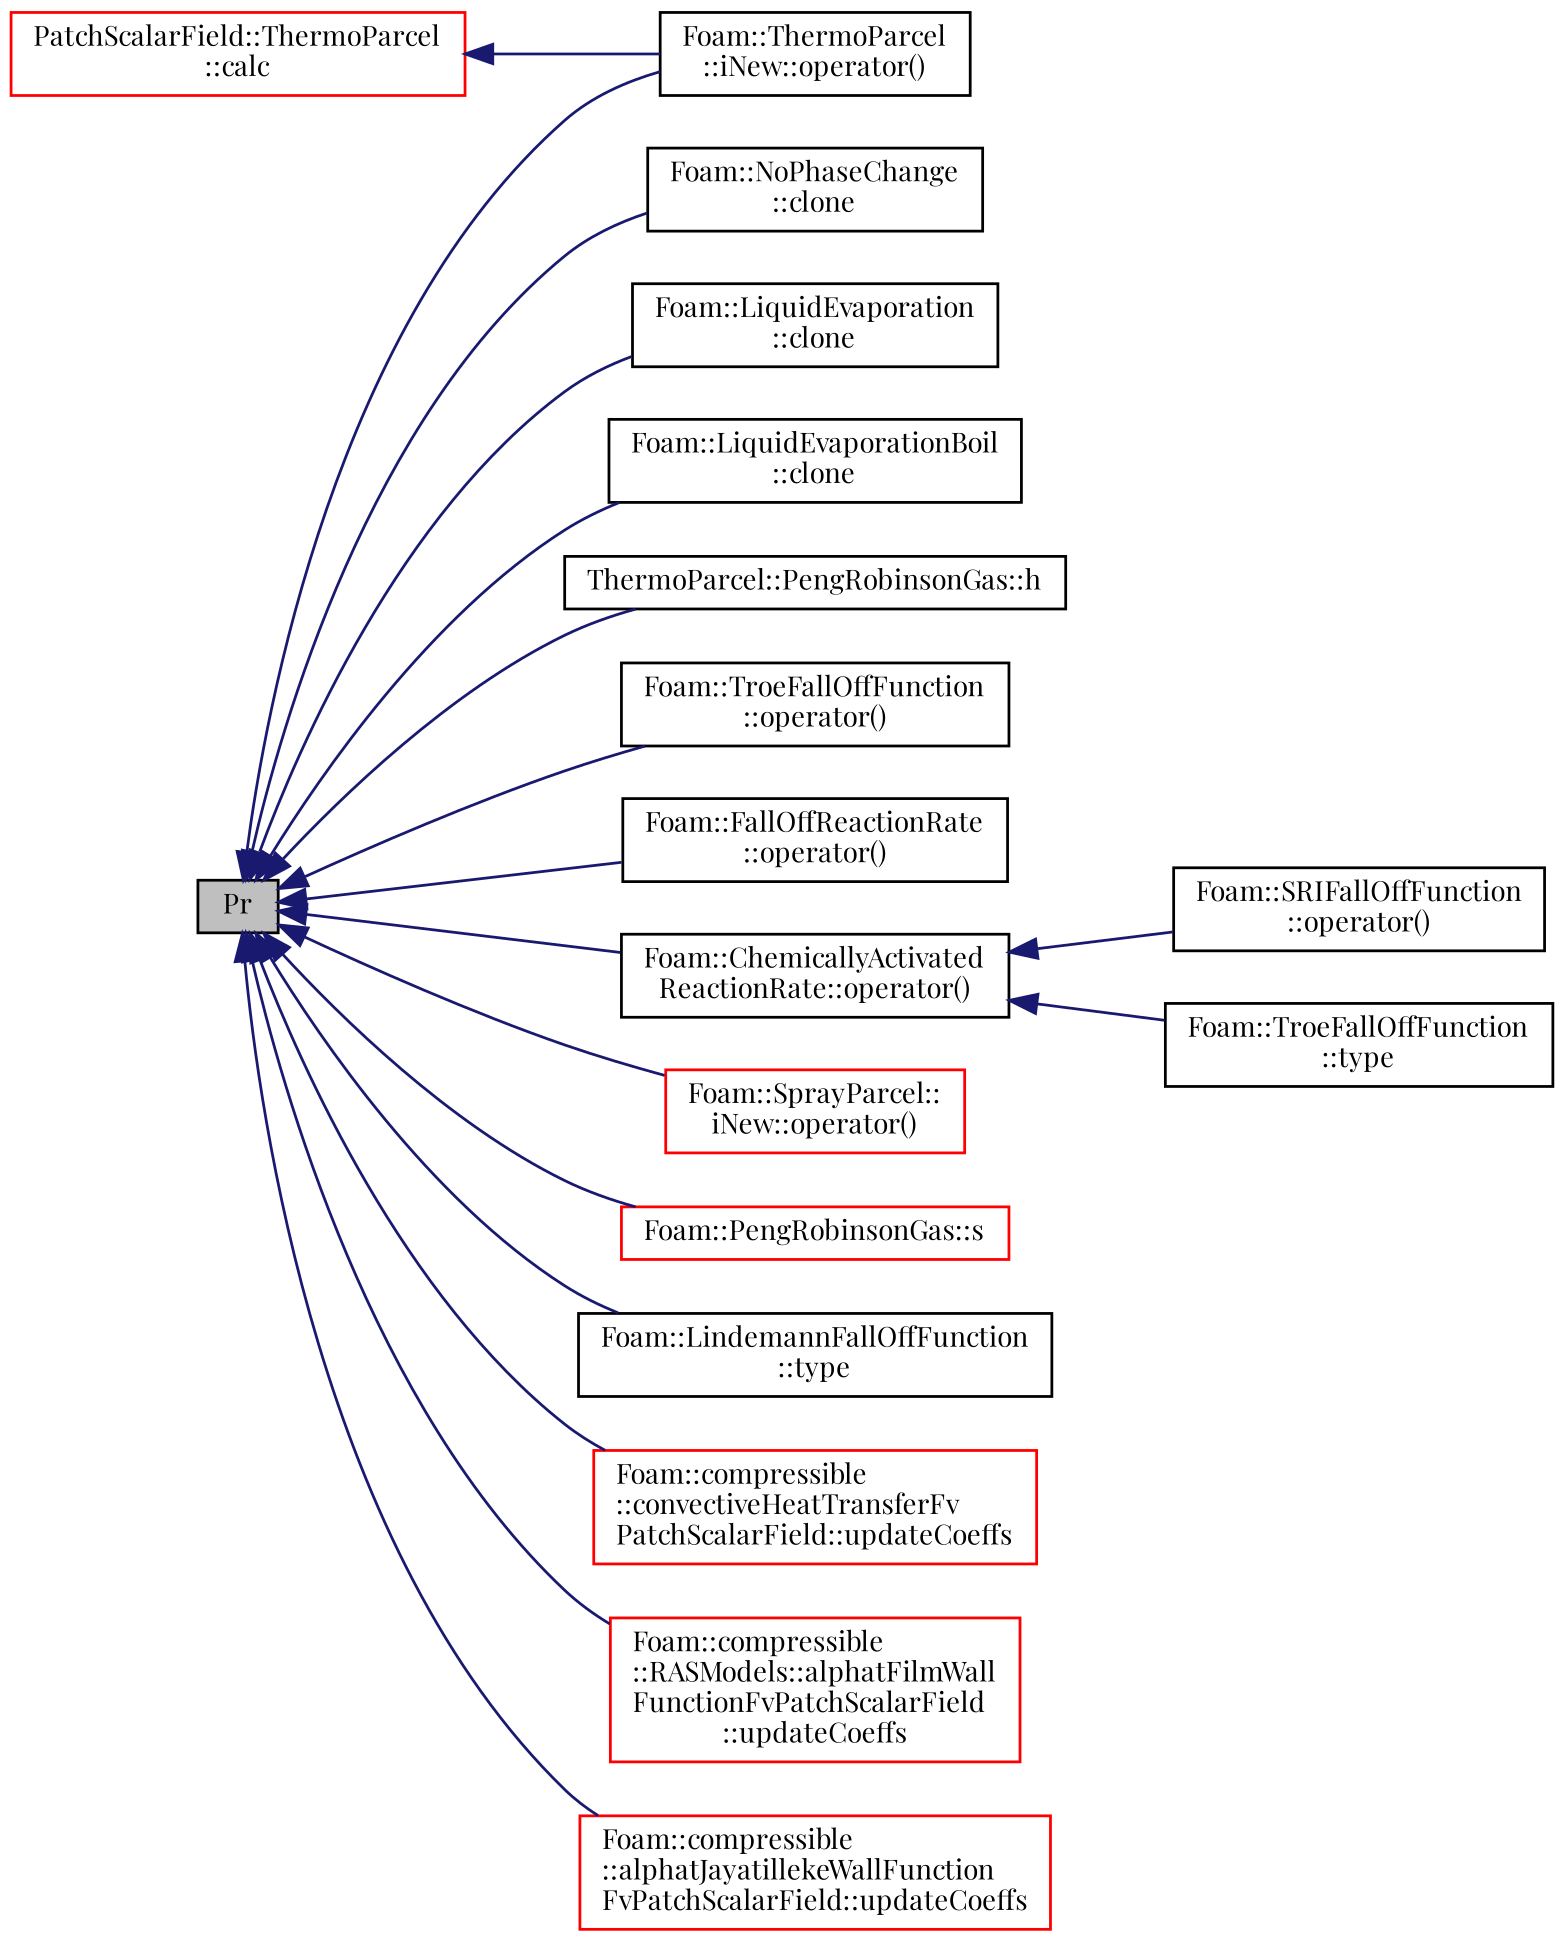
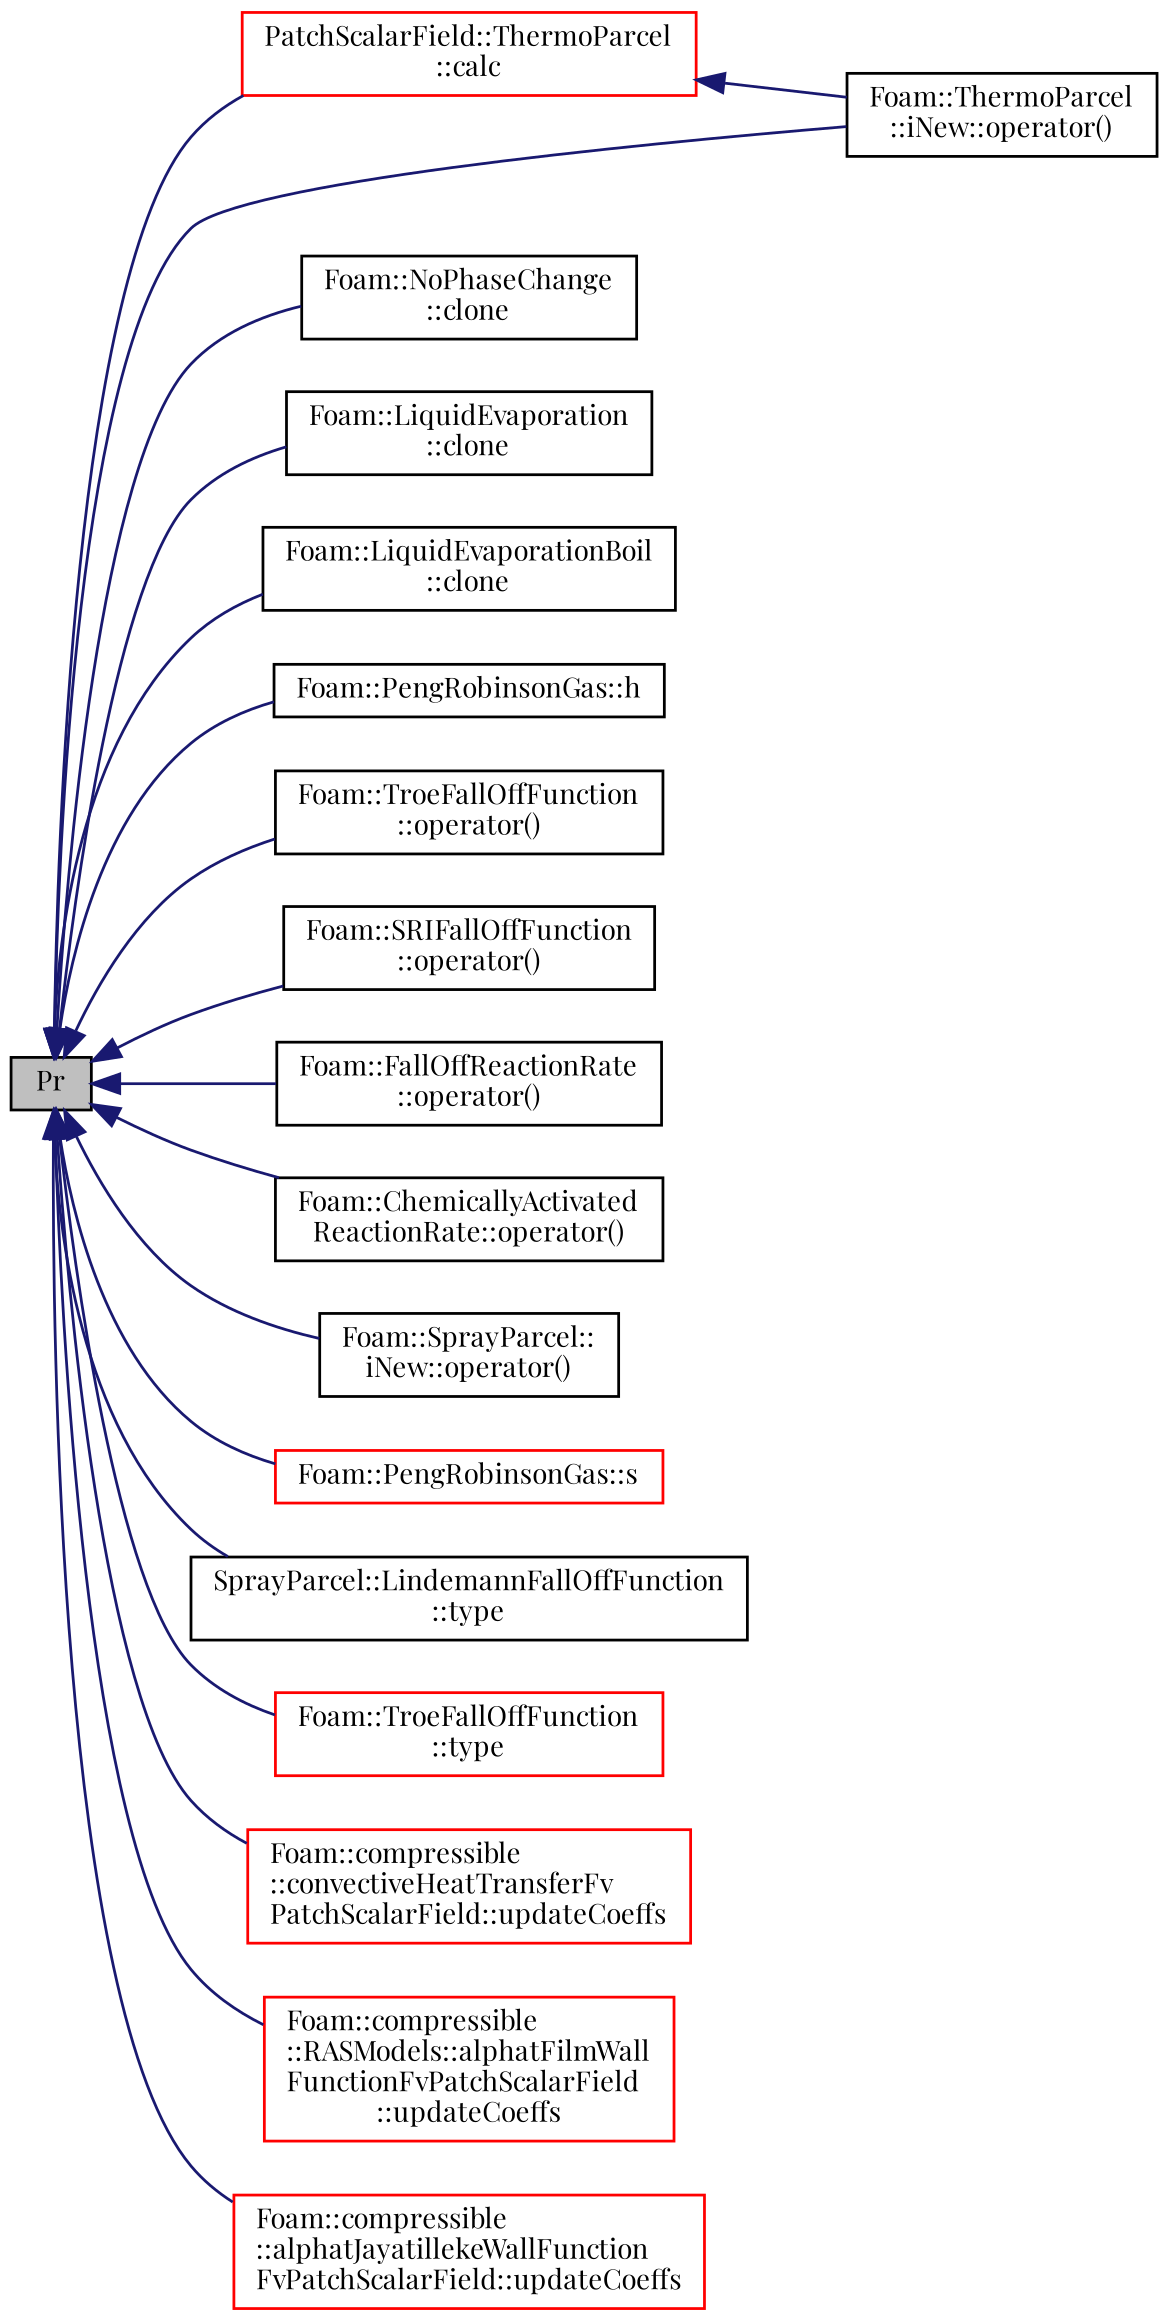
edge "PatchScalarField::ThermoParcel ::calc" -> "Pr": added
node "ThermoParcel::PengRobinsonGas::h": label "ThermoParcel::PengRobinsonGas::h" -> "Foam::PengRobinsonGas::h"
edge "Foam::SRIFallOffFunction ::operator()" -> "Foam::ChemicallyActivated ReactionRate::operator()": now "Foam::SRIFallOffFunction ::operator()" -> "Pr"
edge "Foam::TroeFallOffFunction ::type" -> "Foam::ChemicallyActivated ReactionRate::operator()": now "Foam::TroeFallOffFunction ::type" -> "Pr"
node "Foam::TroeFallOffFunction ::type": color black -> red
node "Foam::SprayParcel:: iNew::operator()": color red -> black
node "Foam::LindemannFallOffFunction ::type": label "Foam::LindemannFallOffFunction ::type" -> "SprayParcel::LindemannFallOffFunction ::type"
